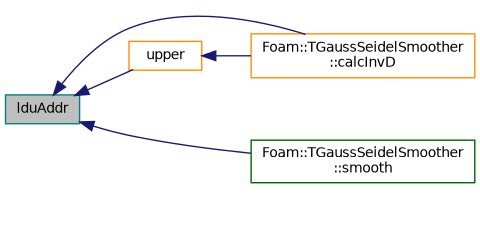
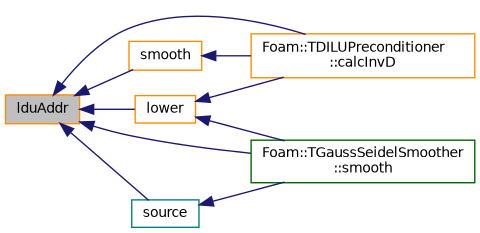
node "upper": label "upper" -> "smooth"
node "Foam::TGaussSeidelSmoother ::calcInvD": label "Foam::TGaussSeidelSmoother ::calcInvD" -> "Foam::TDILUPreconditioner ::calcInvD"
node "lduAddr": color teal -> darkorange
node "lower": added
node "source": added
